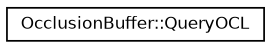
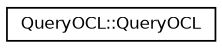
node "OcclusionBuffer::QueryOCL": label "OcclusionBuffer::QueryOCL" -> "QueryOCL::QueryOCL"
